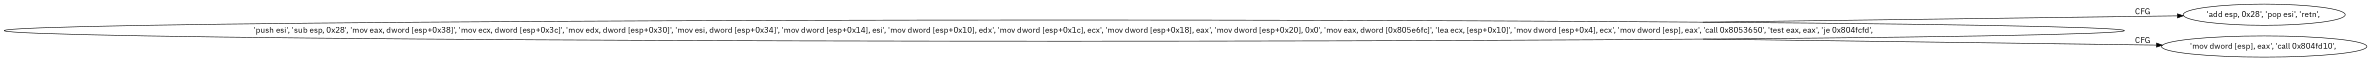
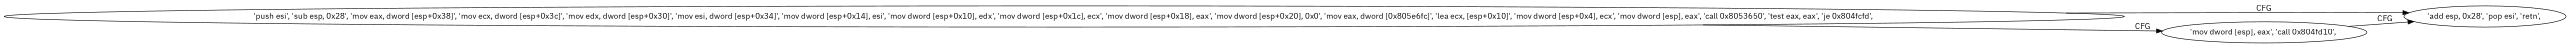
edge "'mov dword [esp], eax', 'call 0x804fd10'," -> "'add esp, 0x28', 'pop esi', 'retn',": added, label "CFG"
